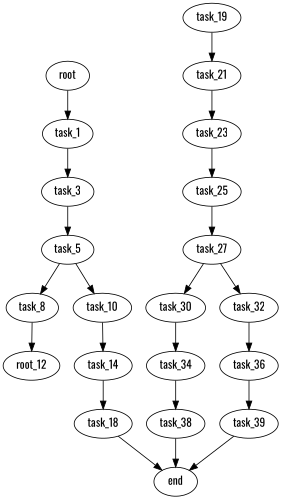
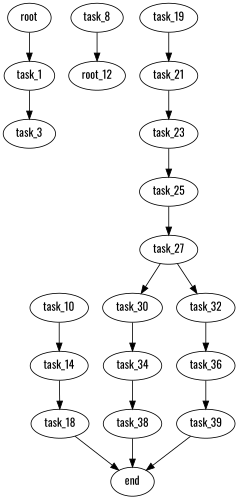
node "task_5": removed
